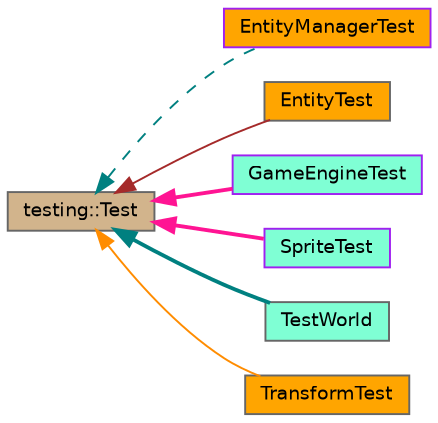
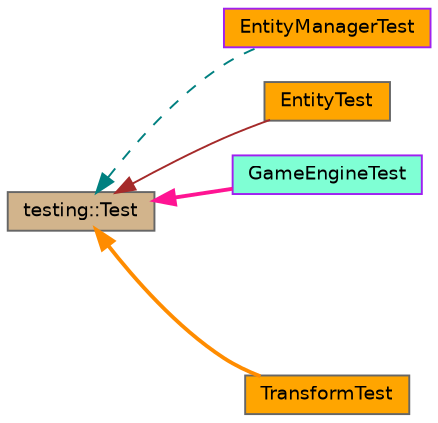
node "SpriteTest": removed
edge "TransformTest" -> "testing::Test": style solid -> bold
node "TestWorld": removed
